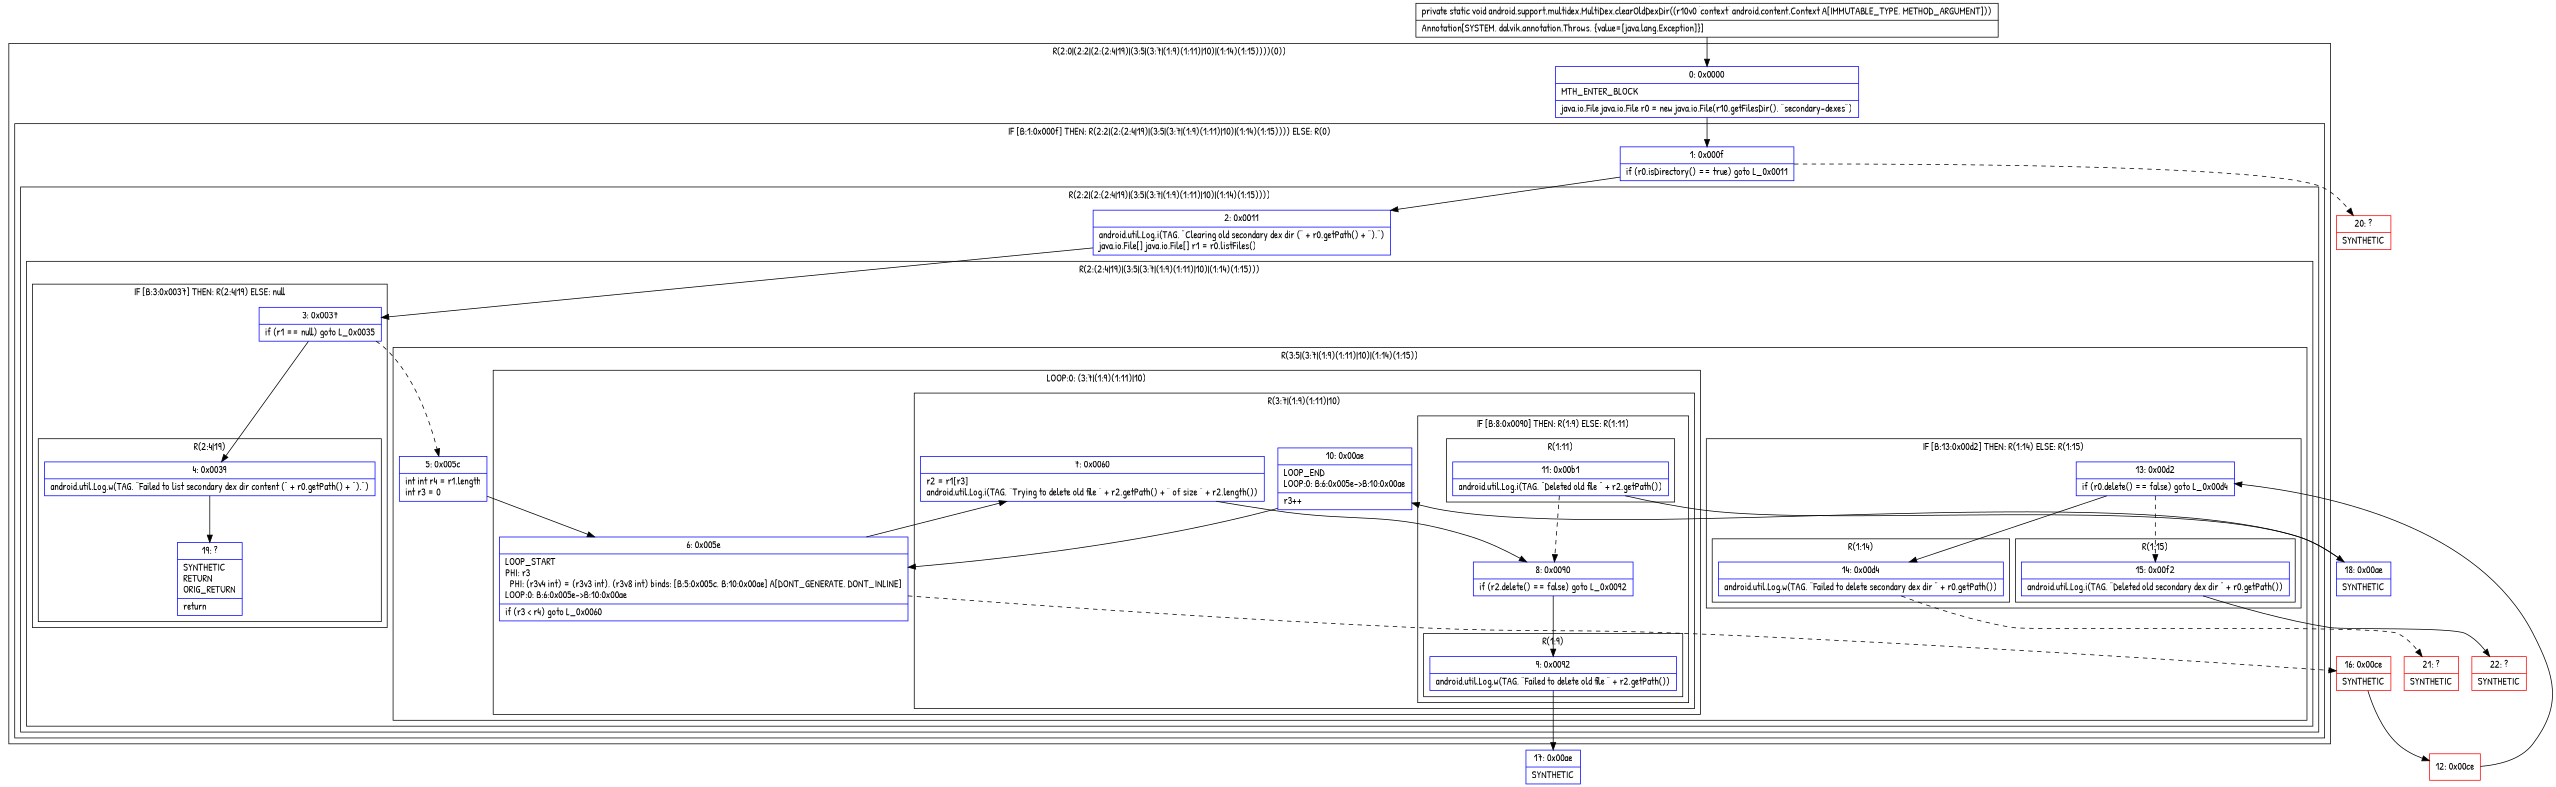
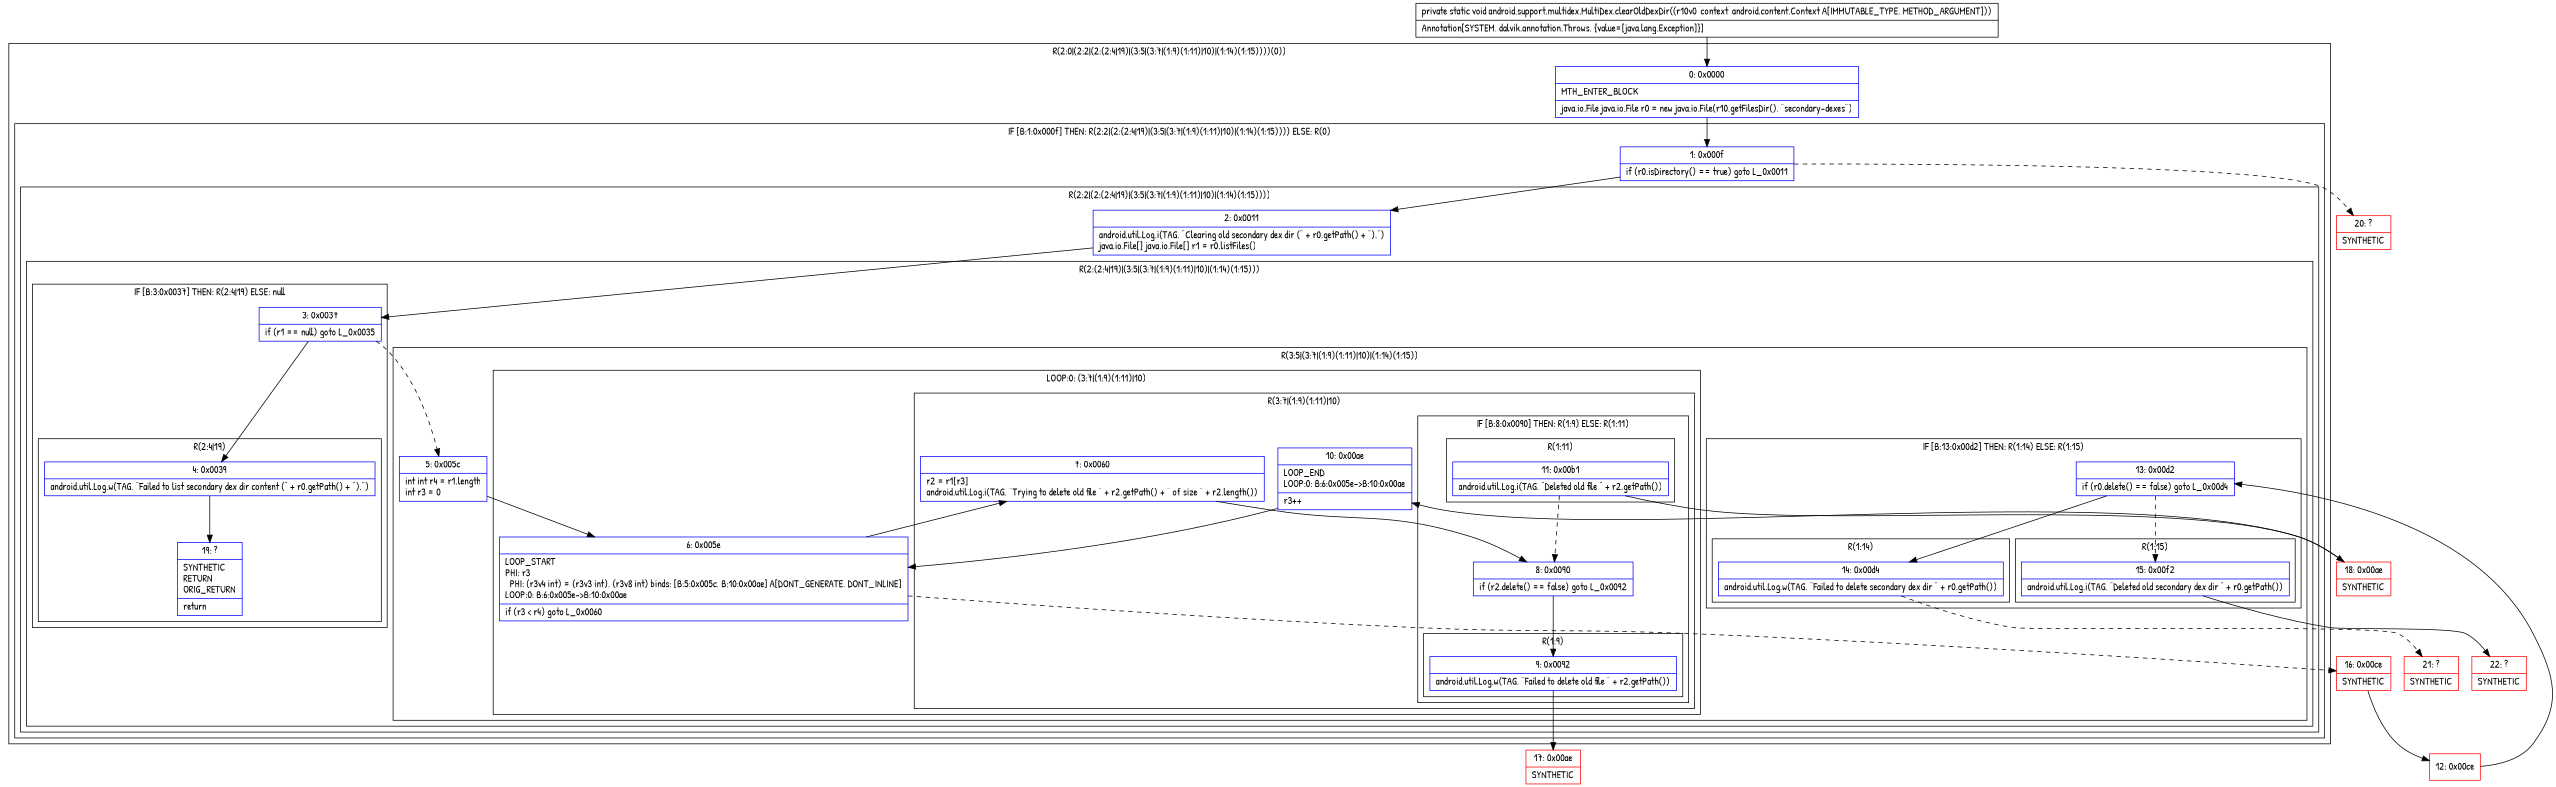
node "18: 0x00ae": color blue -> red
node "17: 0x00ae": color blue -> red
